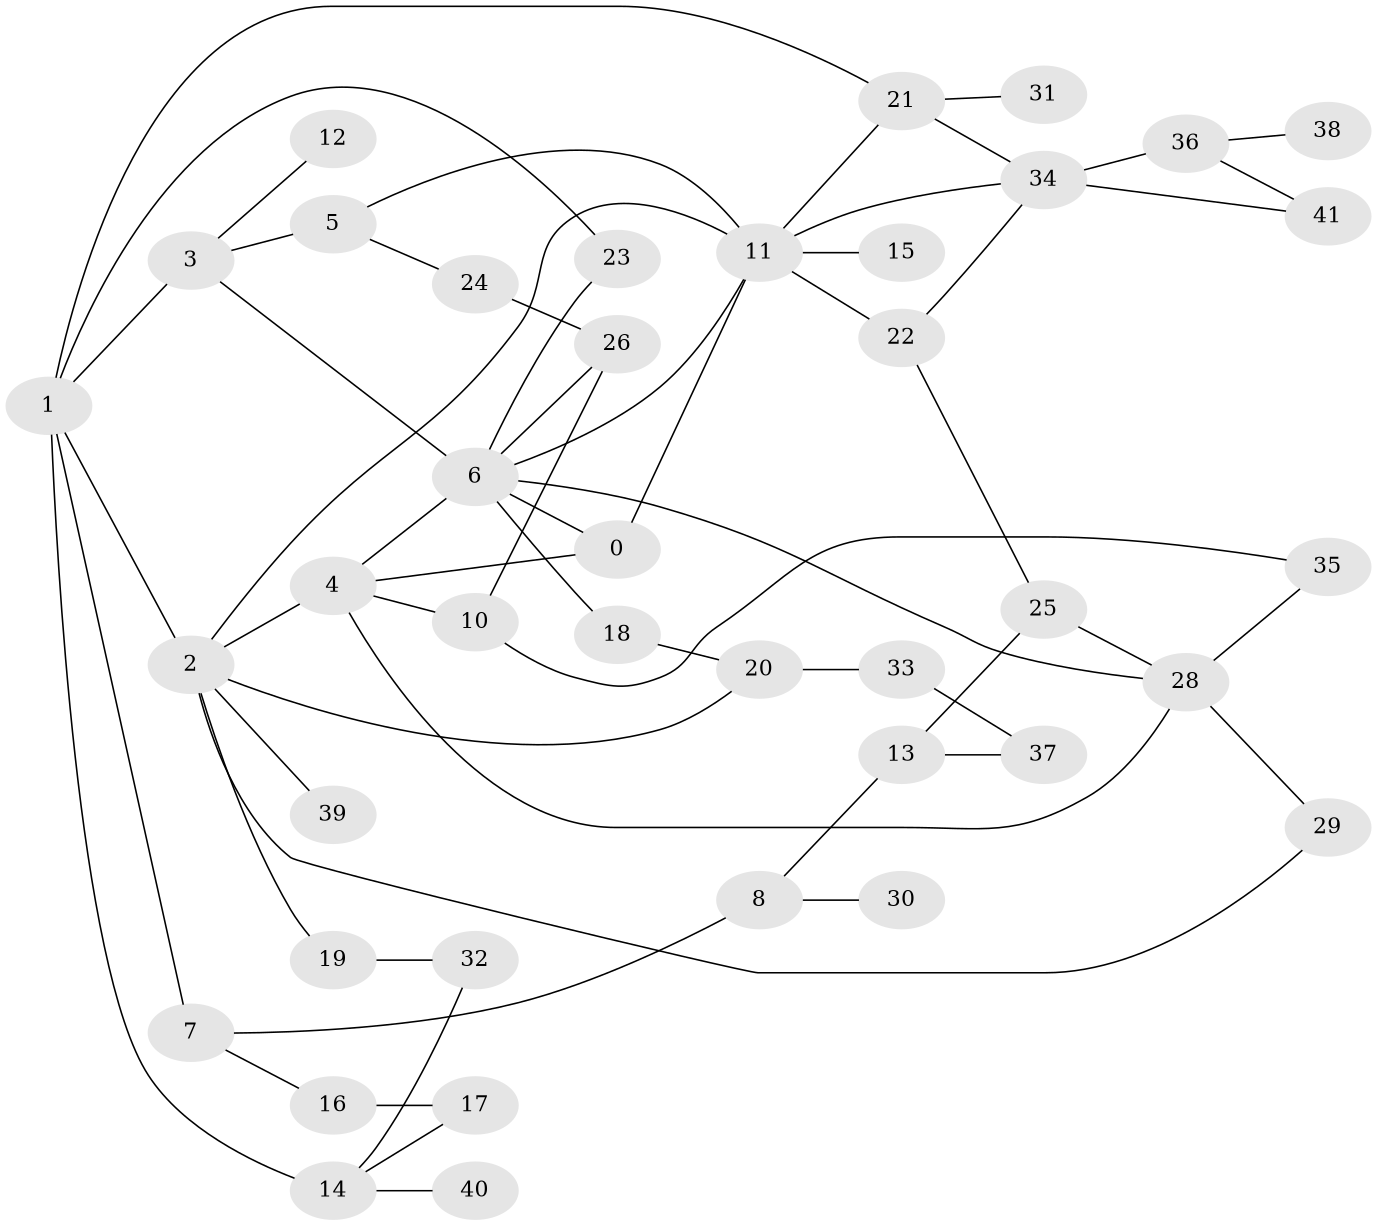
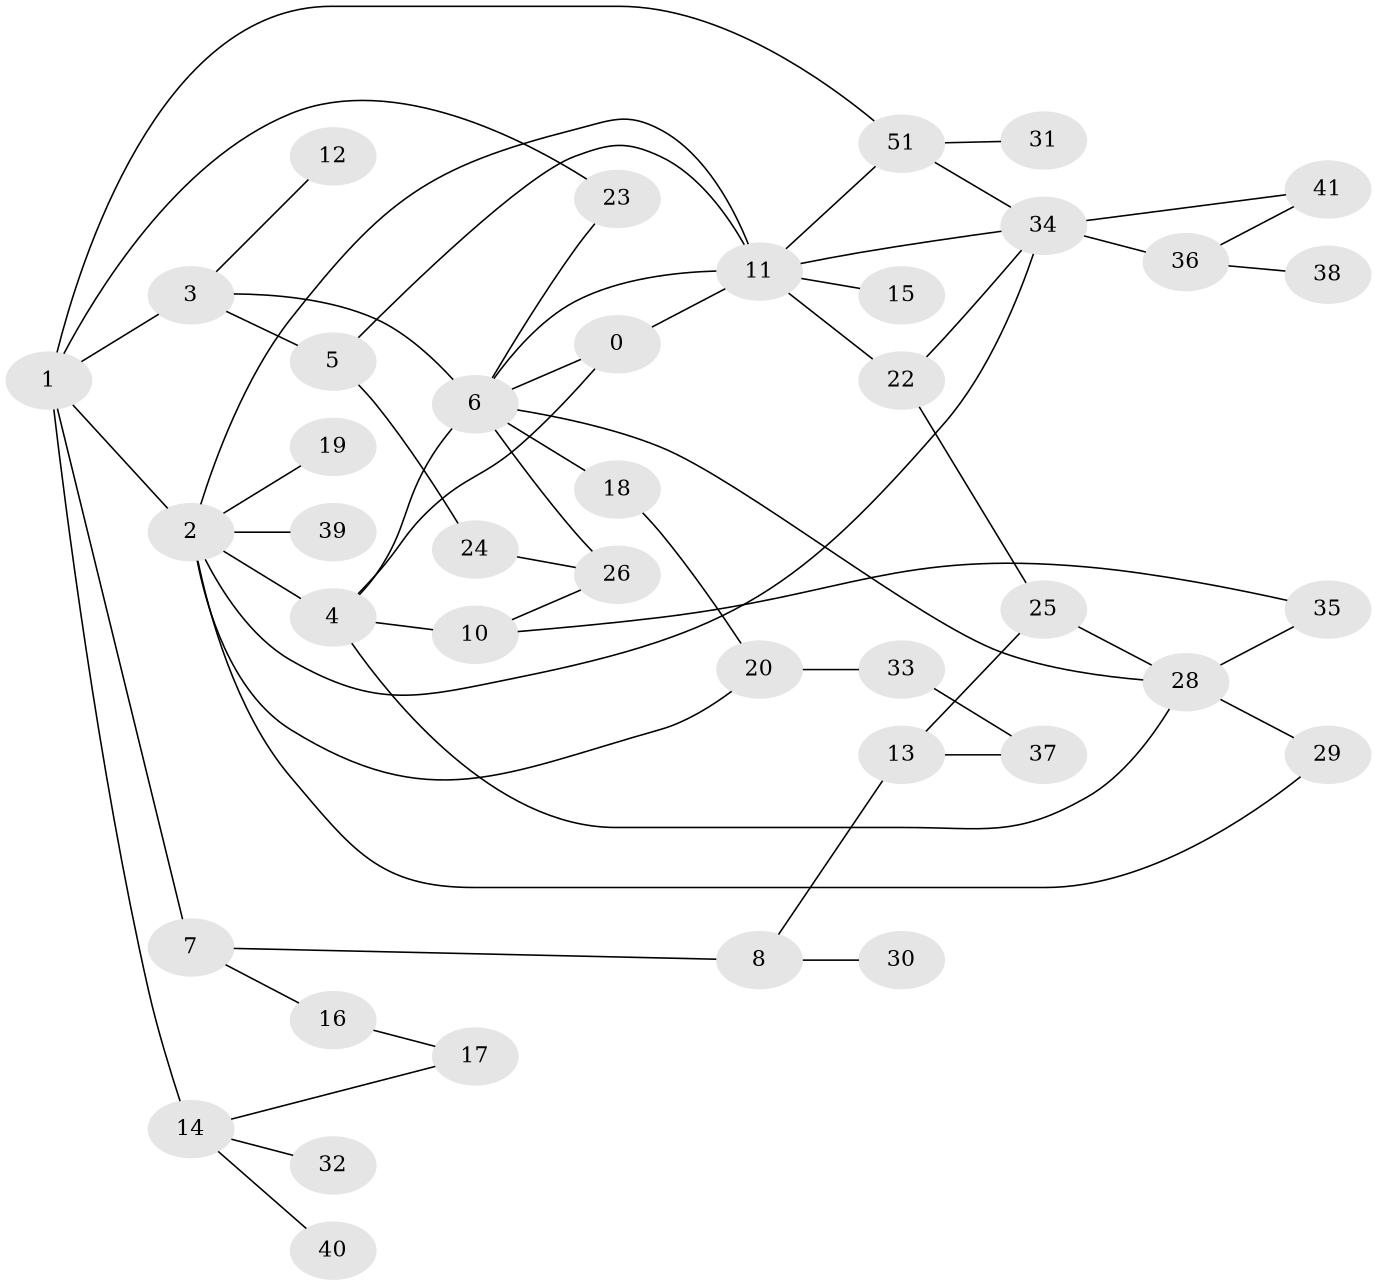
node "21": label "21" -> "51"
edge "34" -- "2": added
edge "19" -- "32": removed
